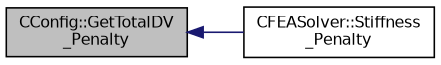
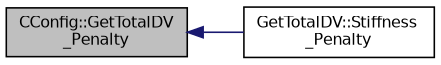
node "CFEASolver::Stiffness _Penalty": label "CFEASolver::Stiffness _Penalty" -> "GetTotalDV::Stiffness _Penalty"
